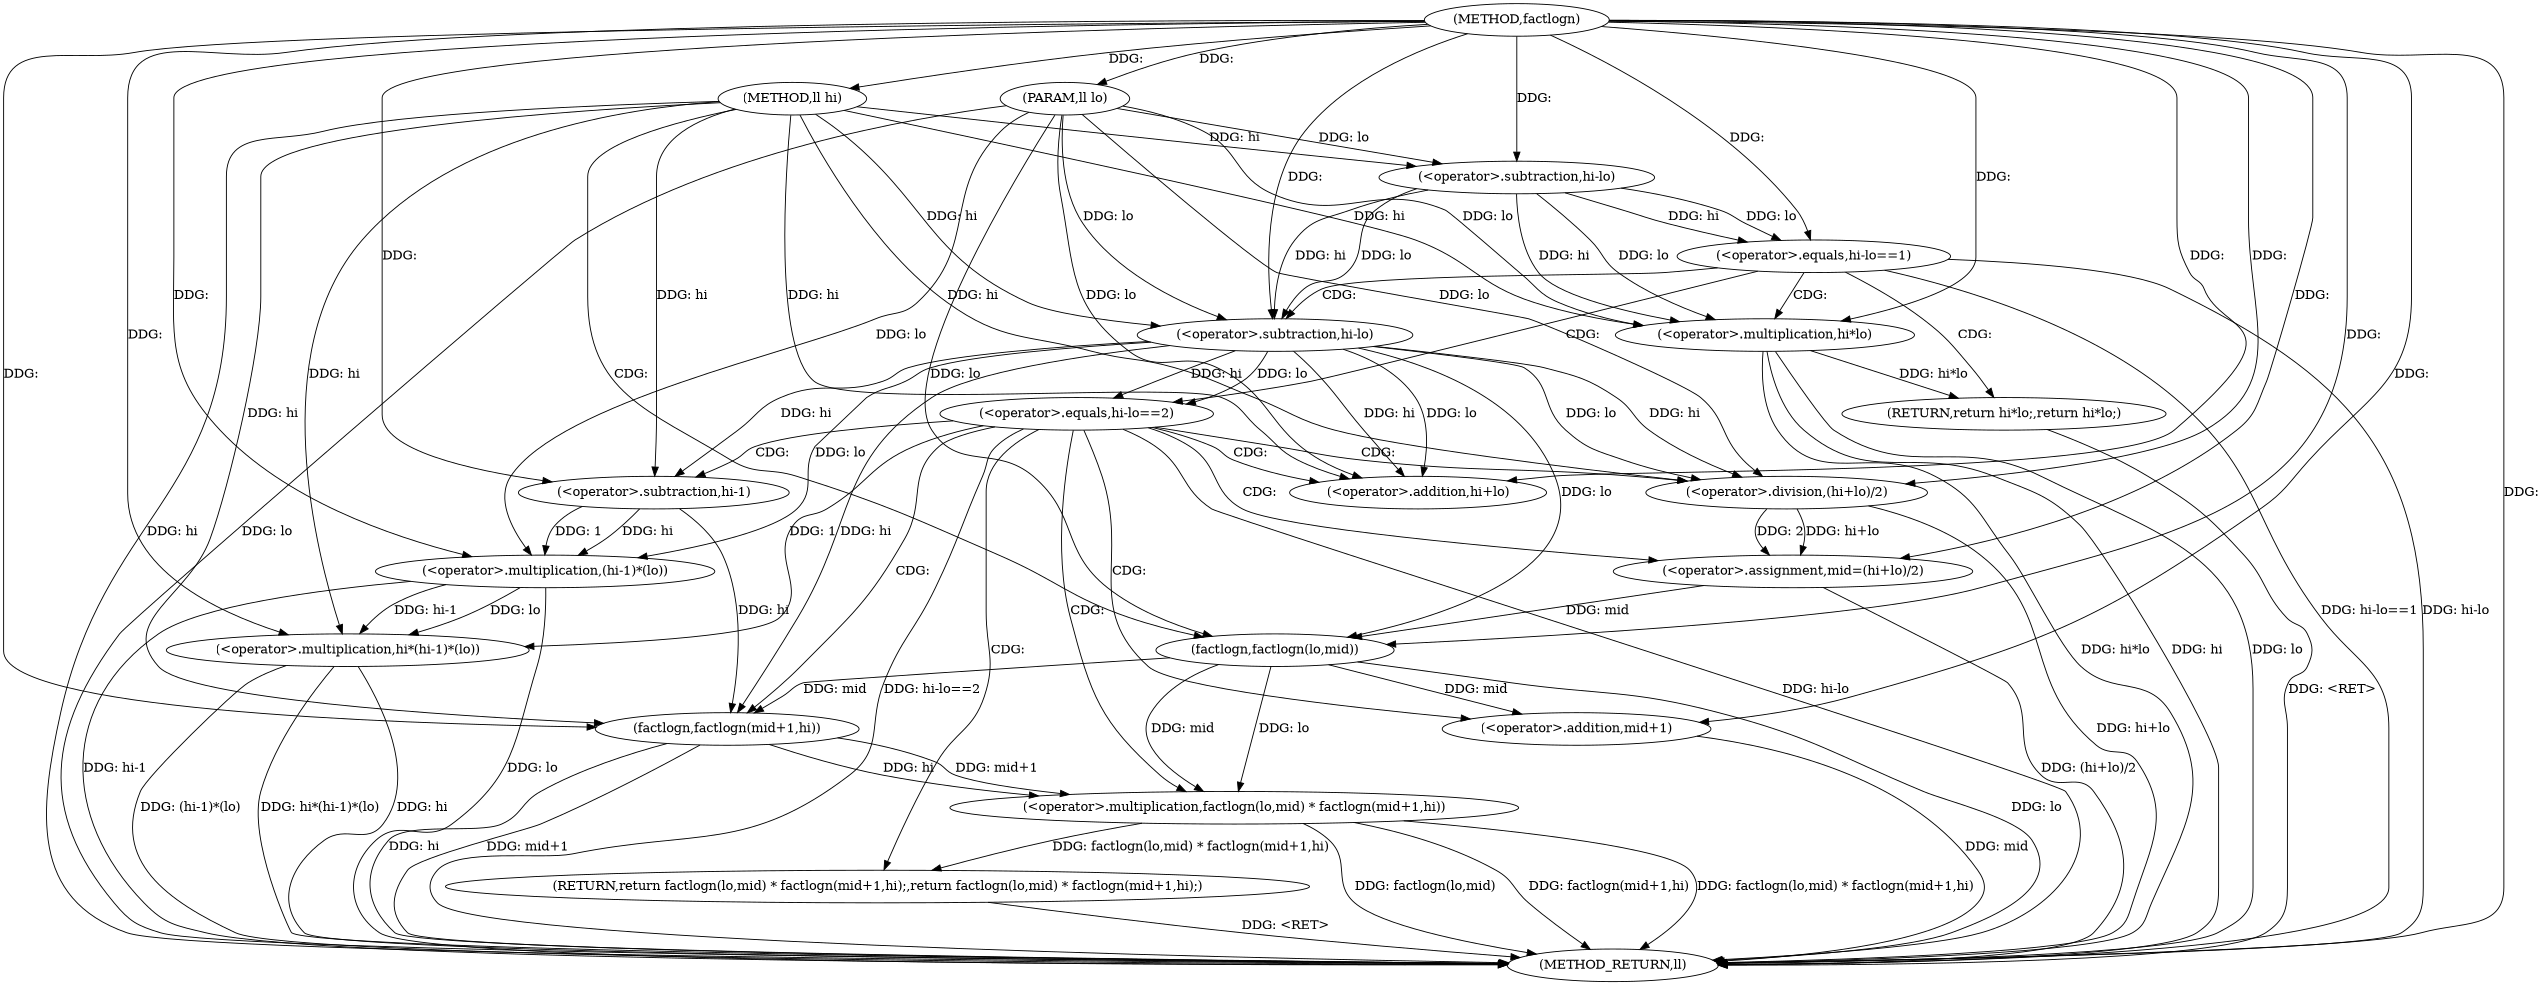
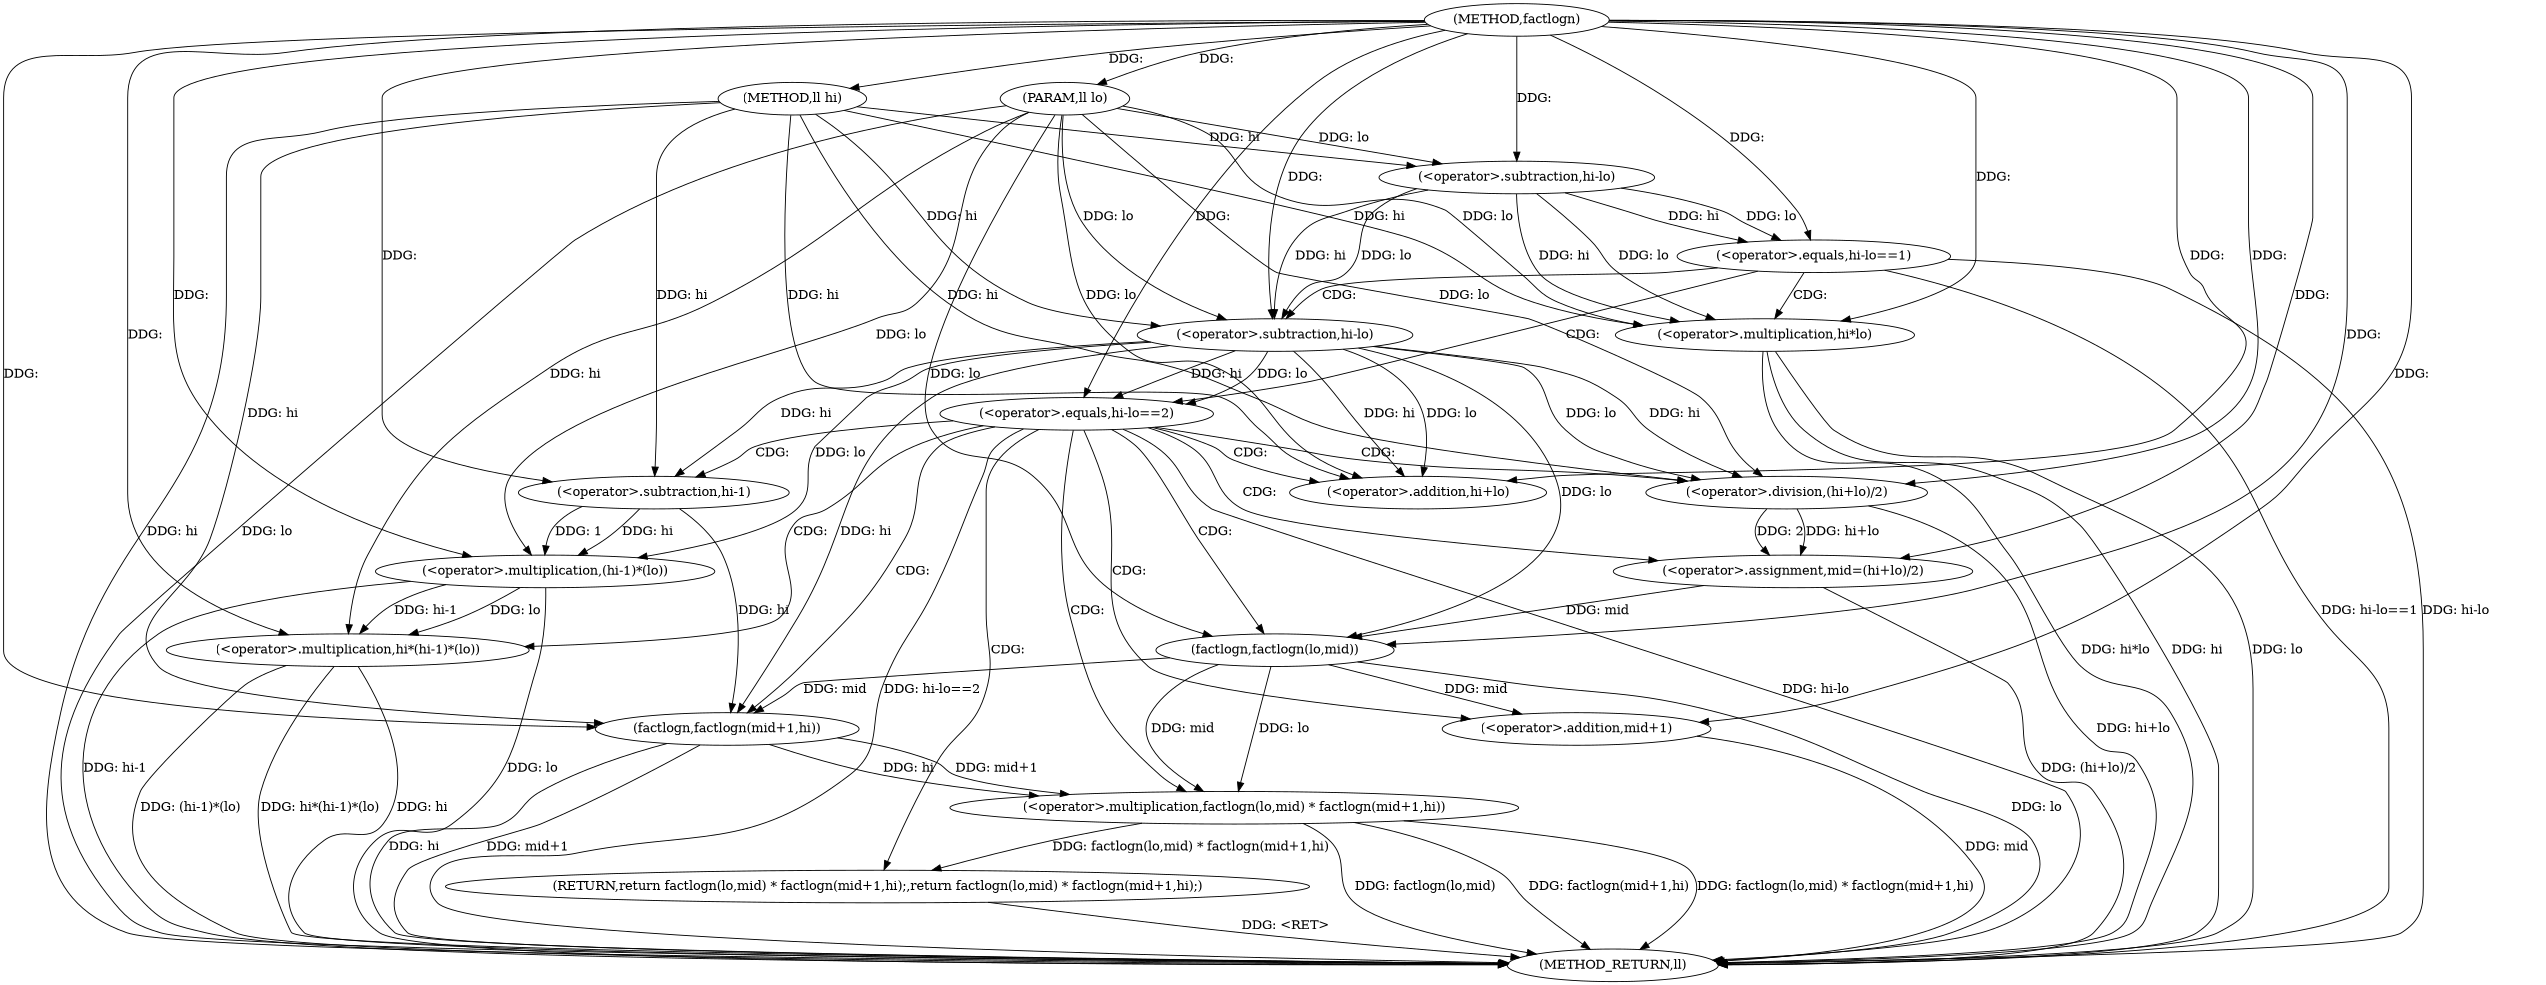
edge "(METHOD,ll hi)" -> "(<operator>.multiplication,hi*(hi-1)*(lo))": now "(PARAM,ll lo)" -> "(<operator>.multiplication,hi*(hi-1)*(lo))"
node "(RETURN,return hi*lo;,return hi*lo;)": removed
edge "(METHOD,factlogn)" -> "(METHOD_RETURN,ll)": now "(METHOD,factlogn)" -> "(<operator>.equals,hi-lo==2)"
edge "(METHOD,ll hi)" -> "(factlogn,factlogn(lo,mid))": now "(<operator>.equals,hi-lo==2)" -> "(factlogn,factlogn(lo,mid))"
edge "(<operator>.equals,hi-lo==2)" -> "(<operator>.multiplication,hi*(hi-1)*(lo))": label "DDG: 1" -> "CDG: "
